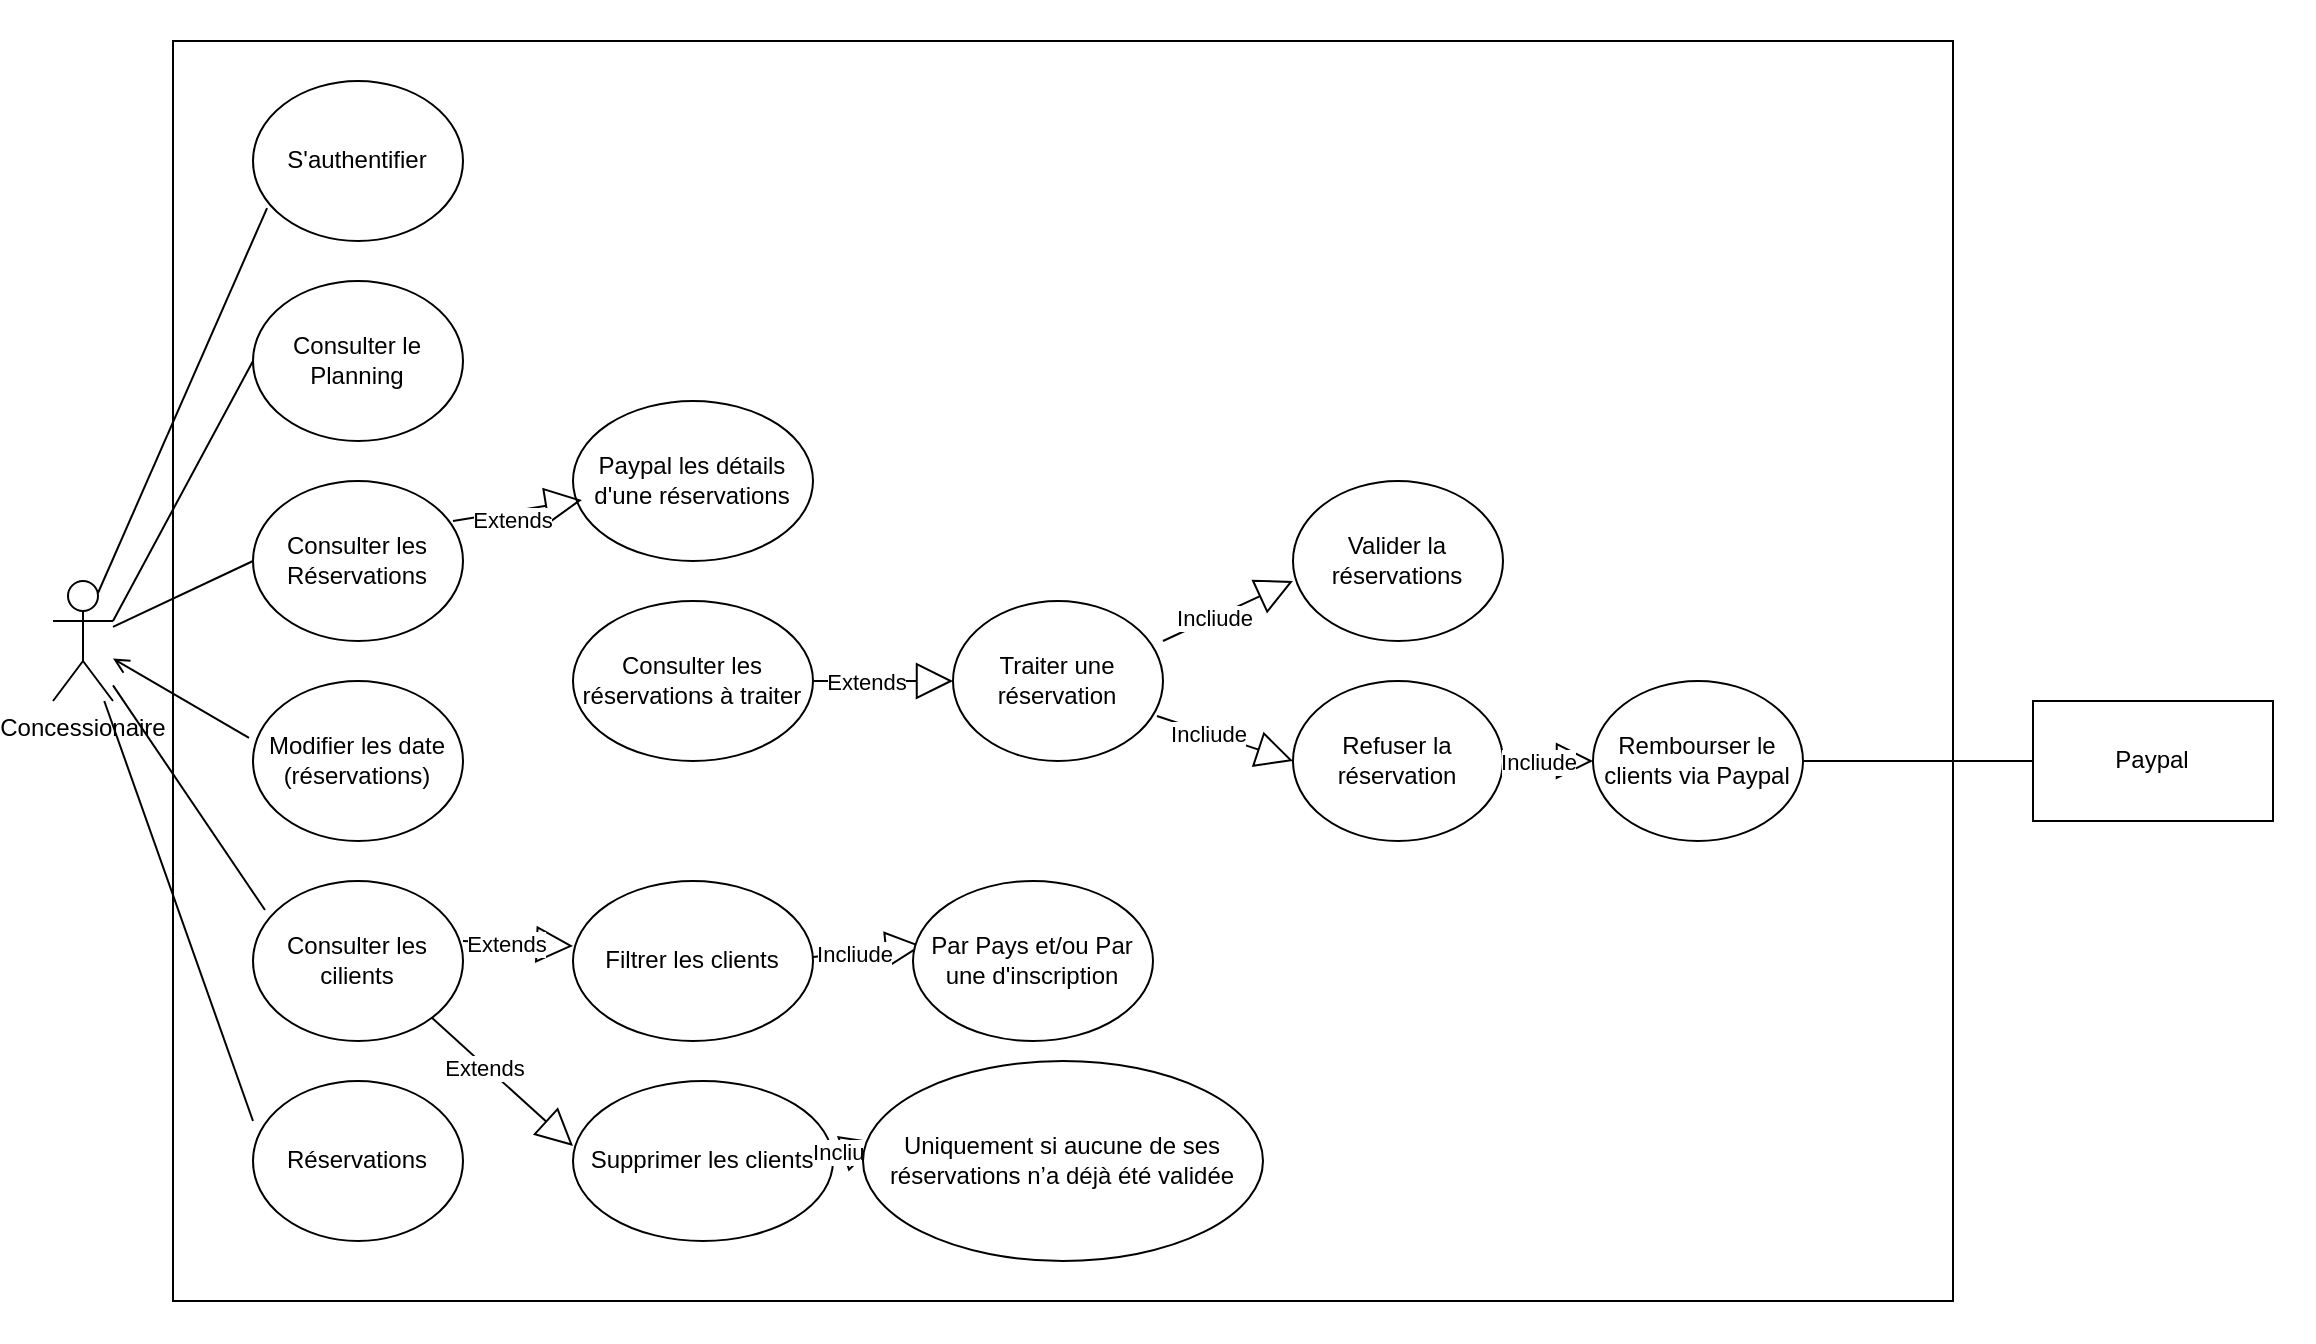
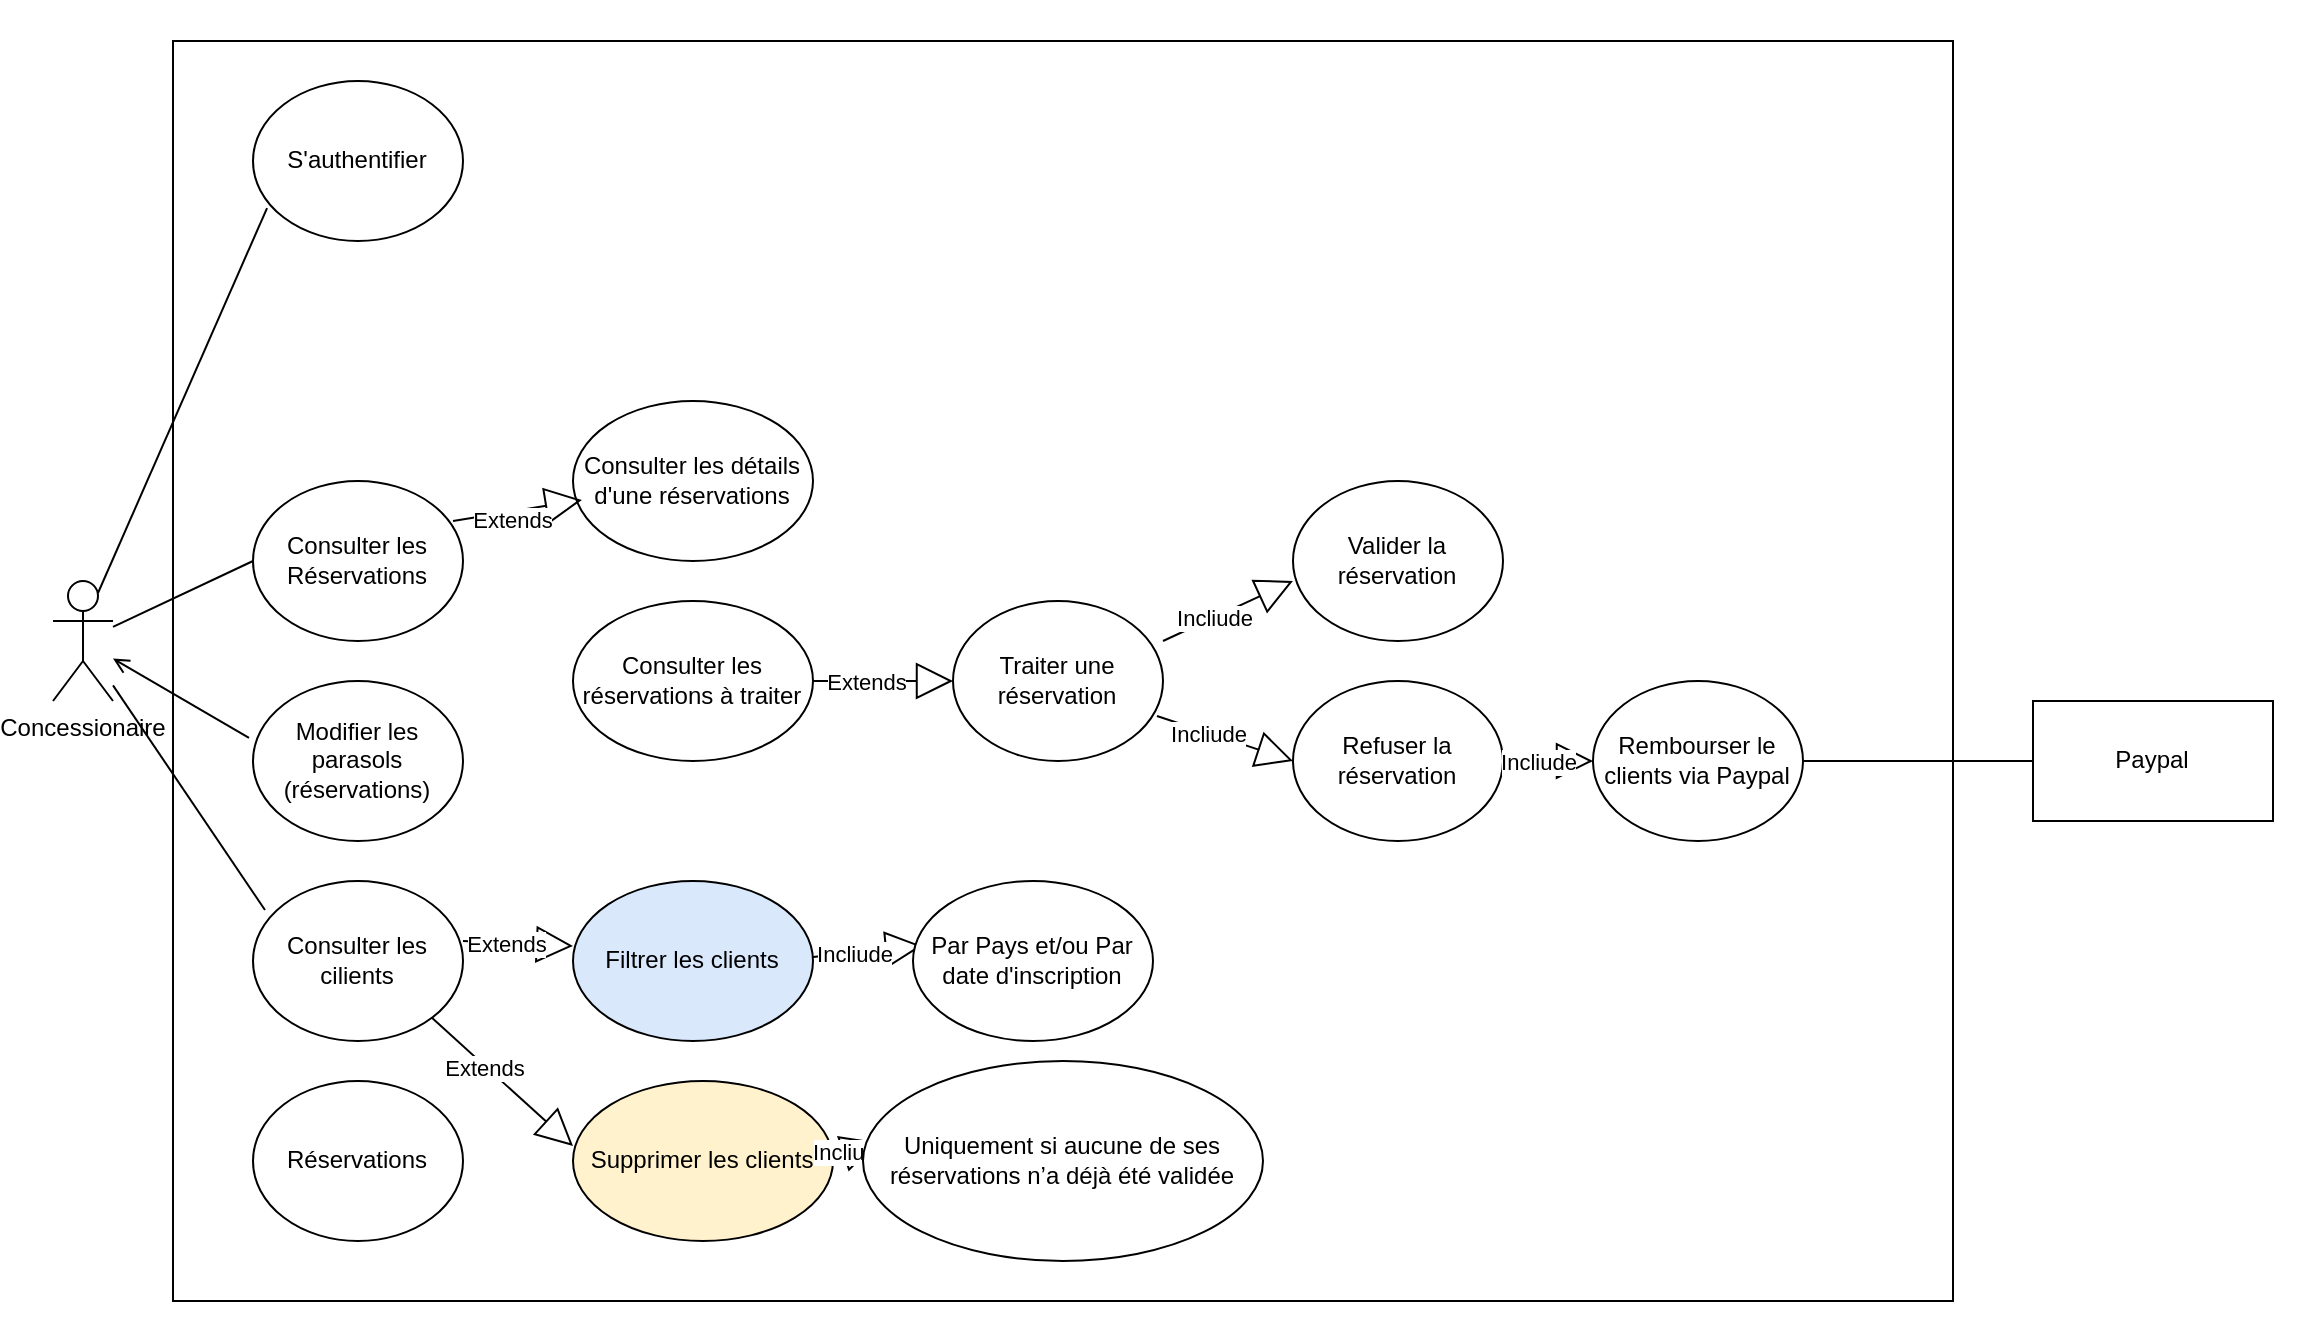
node "Consulter le Planning": removed
node "Paypal les détails d'une réservations": label "Paypal les détails d'une réservations" -> "Consulter les détails d'une réservations"
edge "Consulter le Planning" -- "Concessionaire": removed
node "Valider la réservations": label "Valider la réservations" -> "Valider la réservation"
node "Modifier les date (réservations)": label "Modifier les date (réservations)" -> "Modifier les parasols (réservations)"
edge "Concessionaire" -- "Réservations": removed
node "Filtrer les clients": fillcolor #ffffff -> #dae8fc
node "Par Pays et/ou Par une d'inscription": label "Par Pays et/ou Par une d'inscription" -> "Par Pays et/ou Par date d'inscription"
node "Supprimer les clients": fillcolor #ffffff -> #fff2cc
